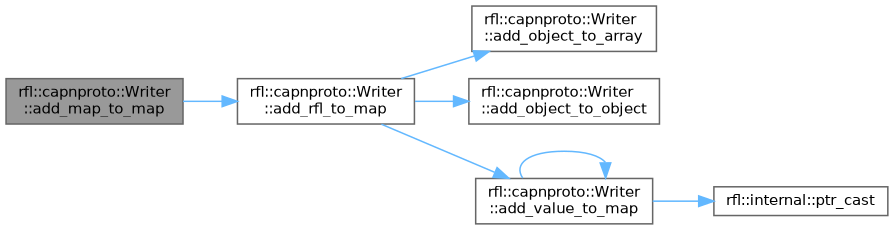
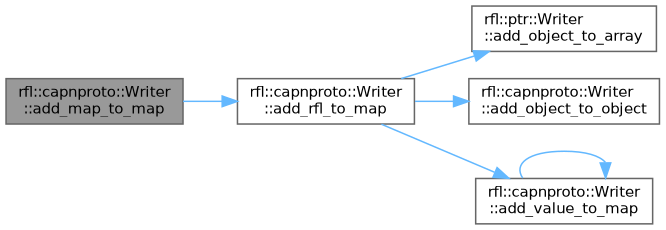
node "rfl::capnproto::Writer ::add_object_to_array": label "rfl::capnproto::Writer ::add_object_to_array" -> "rfl::ptr::Writer ::add_object_to_array"
node "rfl::internal::ptr_cast": removed
